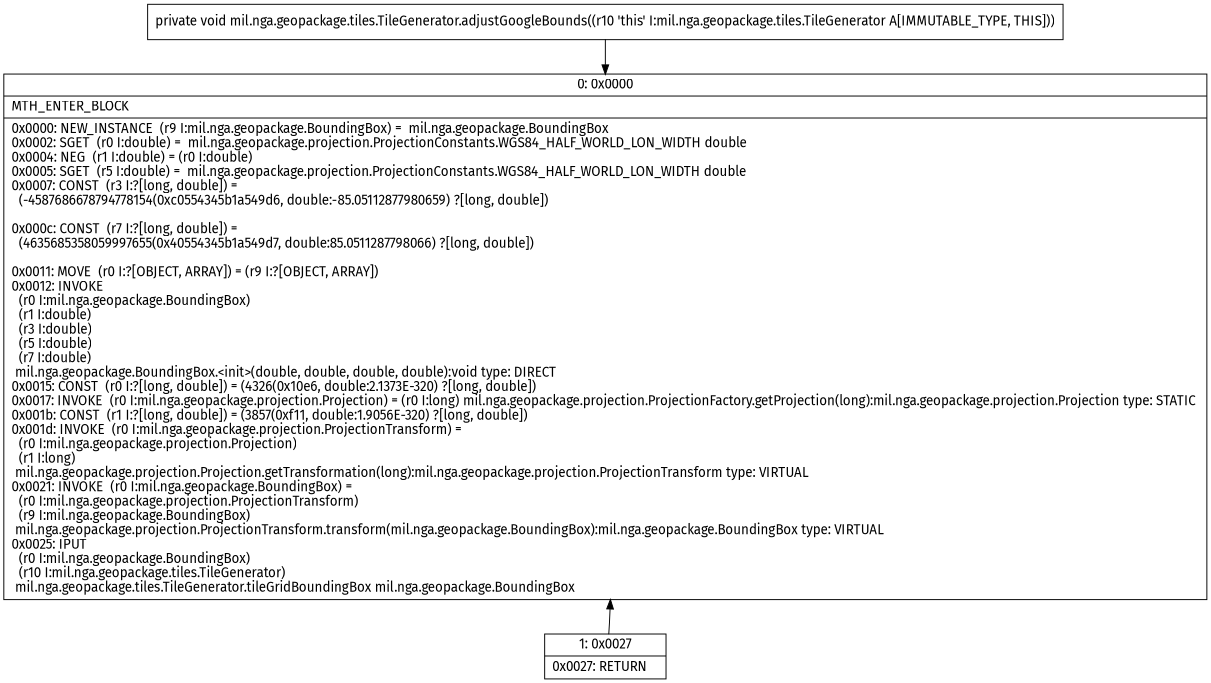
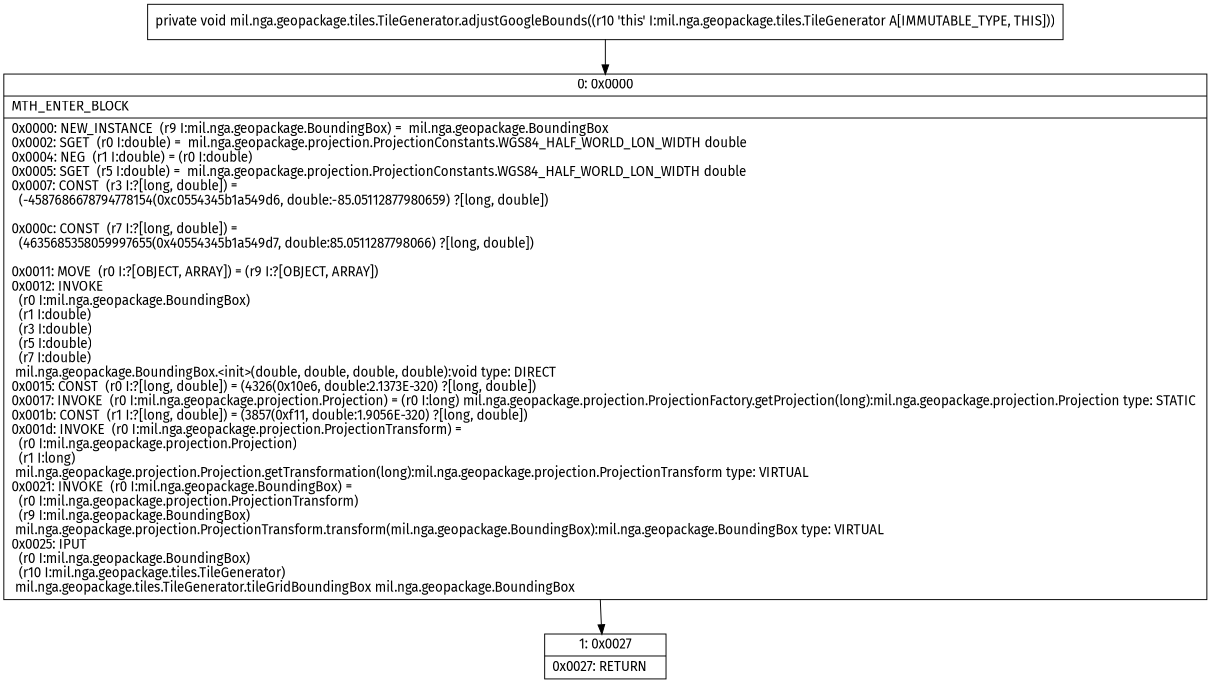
edge "1: 0x0027" -> "0: 0x0000": reversed
